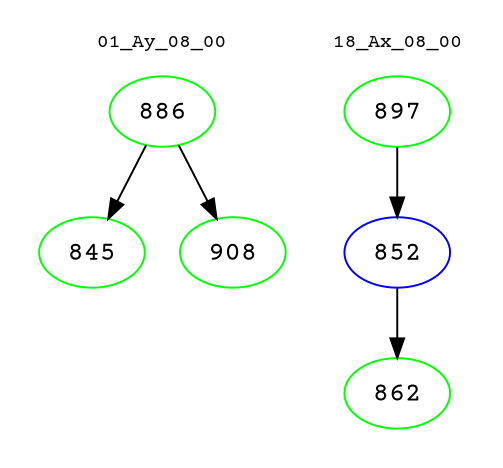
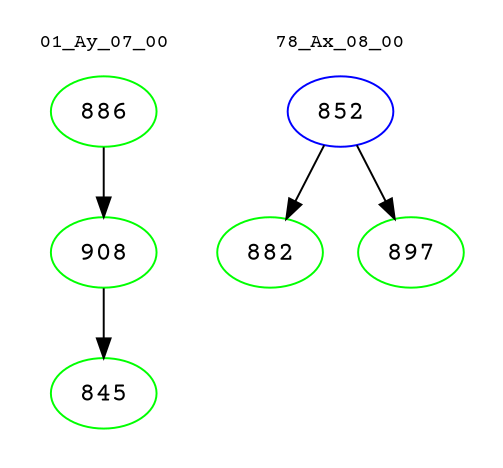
cluster "01_Ay_08_00": label "01_Ay_08_00" -> "01_Ay_07_00"
cluster "18_Ax_08_00": label "18_Ax_08_00" -> "78_Ax_08_00"
edge "897" -> "852": reversed
edge "886" -> "845": now "908" -> "845"
node "862": label "862" -> "882"
